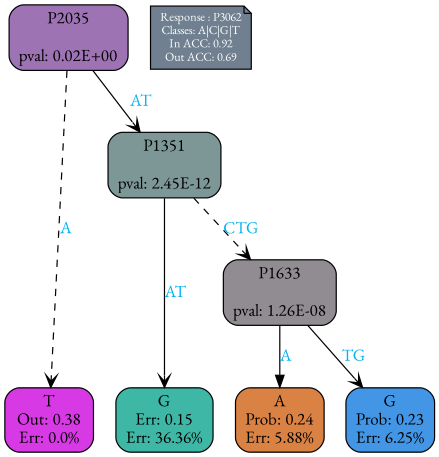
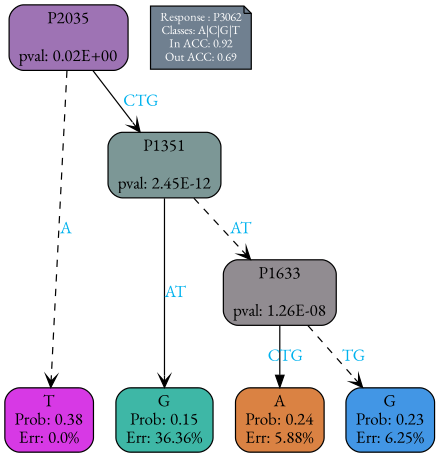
edge "P2035 pval: 0.02E+00" -> "P1351 pval: 2.45E-12": label "AT" -> "CTG"
edge "P1351 pval: 2.45E-12" -> "P1633 pval: 1.26E-08": label "CTG" -> "AT"
edge "P1633 pval: 1.26E-08" -> "G Prob: 0.23 Err: 6.25%": style solid -> dashed
edge "P1633 pval: 1.26E-08" -> "A Prob: 0.24 Err: 5.88%": label "A" -> "CTG"
node "T Out: 0.38 Err: 0.0%": label "T Out: 0.38 Err: 0.0%" -> "T Prob: 0.38 Err: 0.0%"
node "G Err: 0.15 Err: 36.36%": label "G Err: 0.15 Err: 36.36%" -> "G Prob: 0.15 Err: 36.36%"
